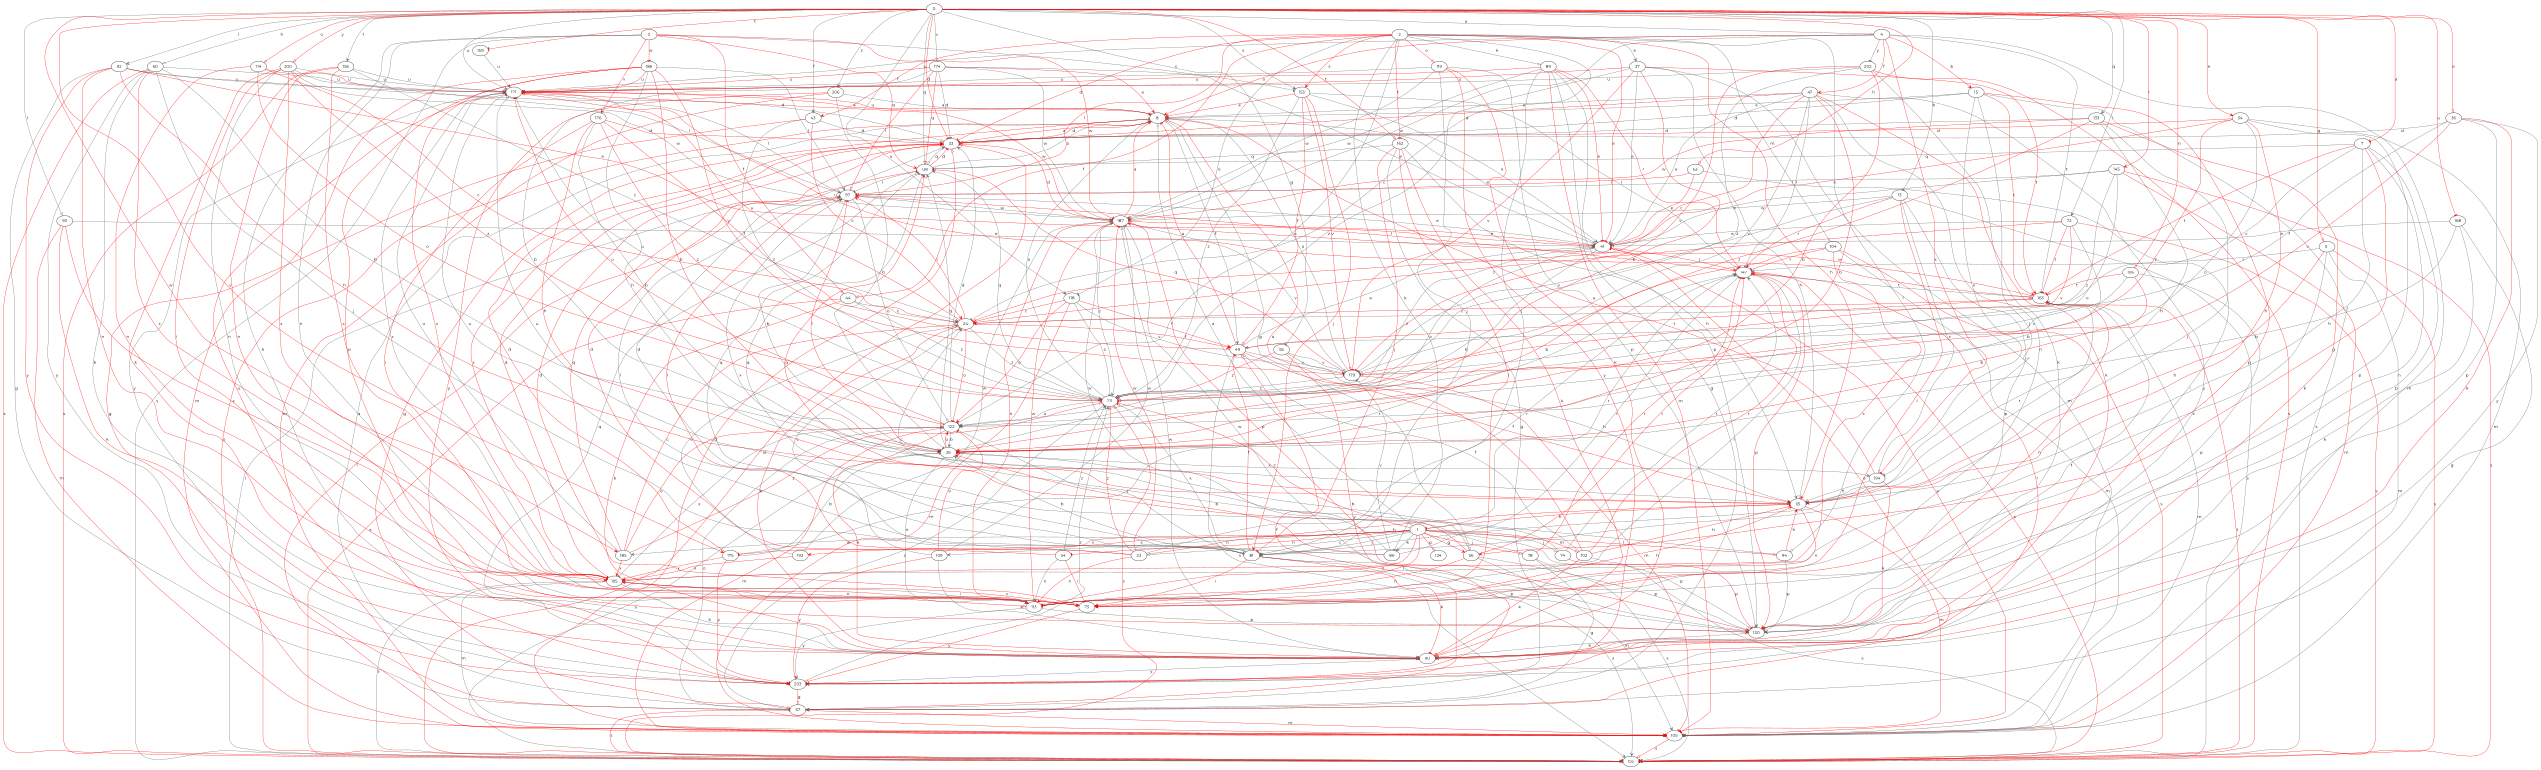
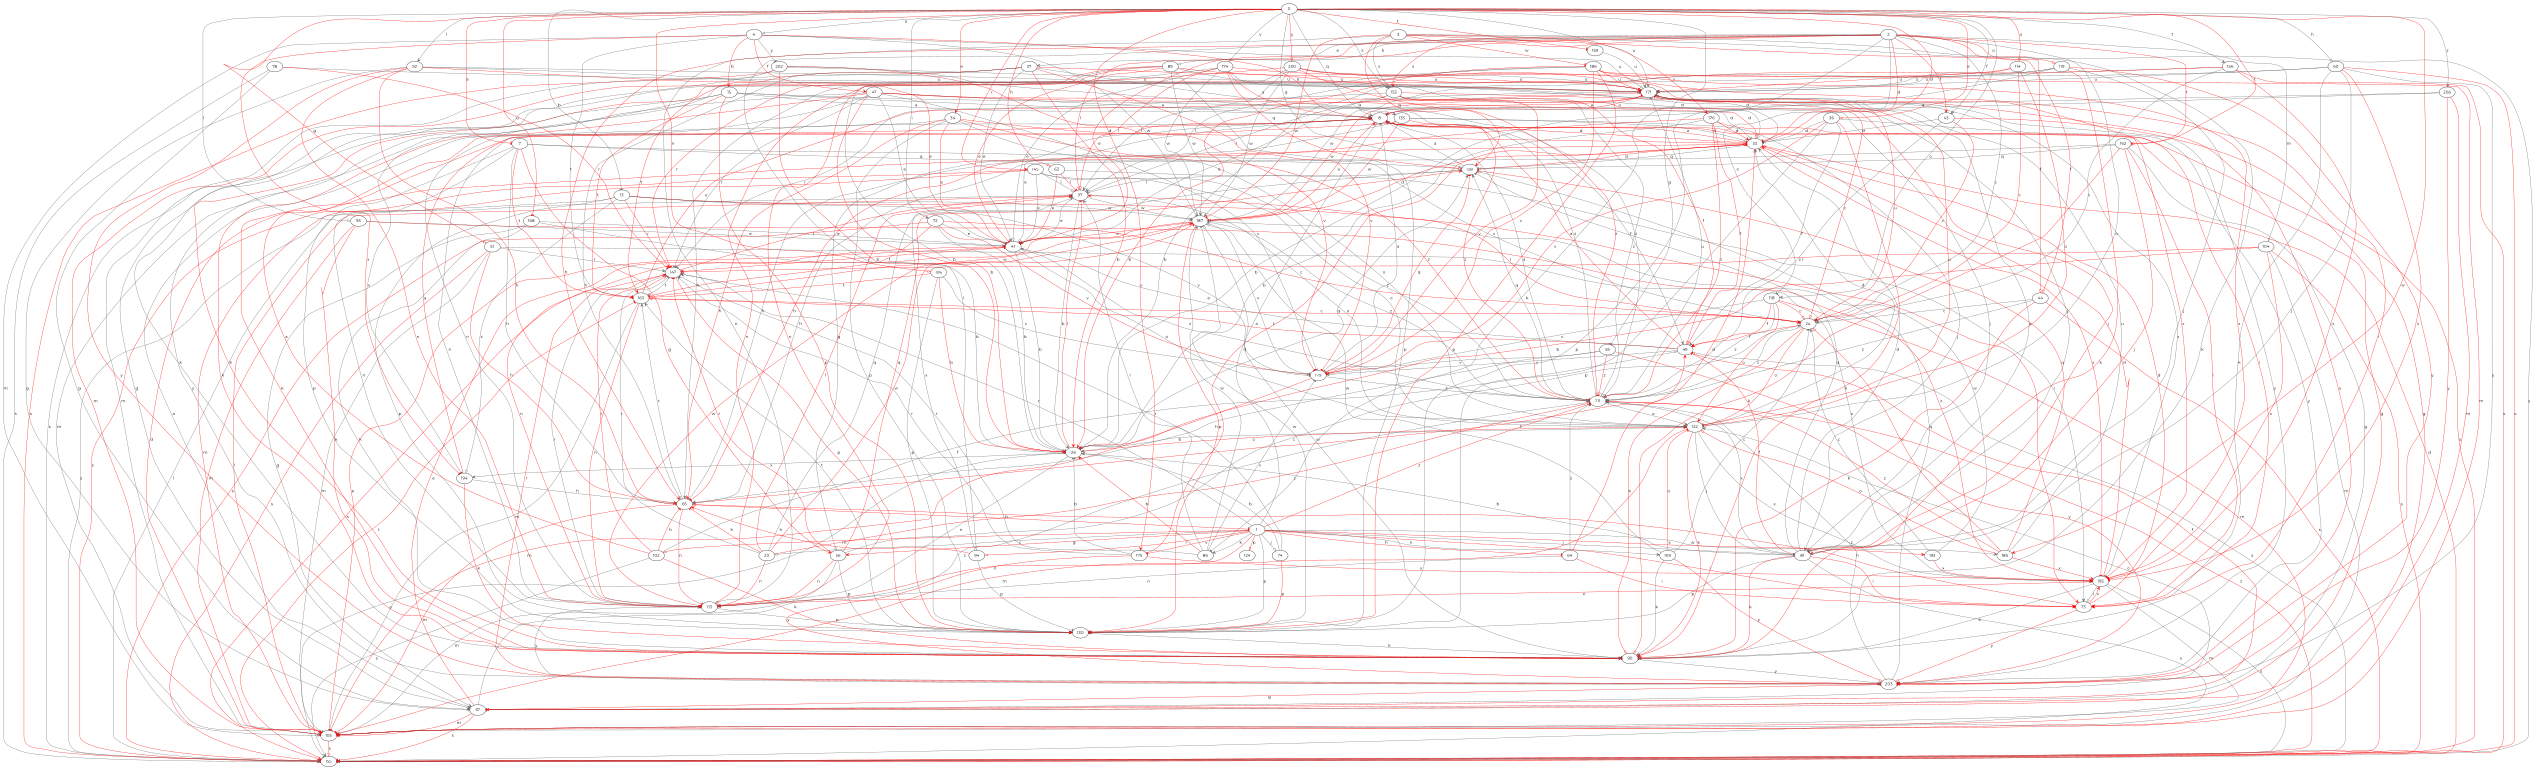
edge "153" -> "8": color red -> gray40
edge "49" -> "65": reversed
edge "1" -> "78": removed, label "j"
edge "113" -> "203": arrowhead vee -> tee
